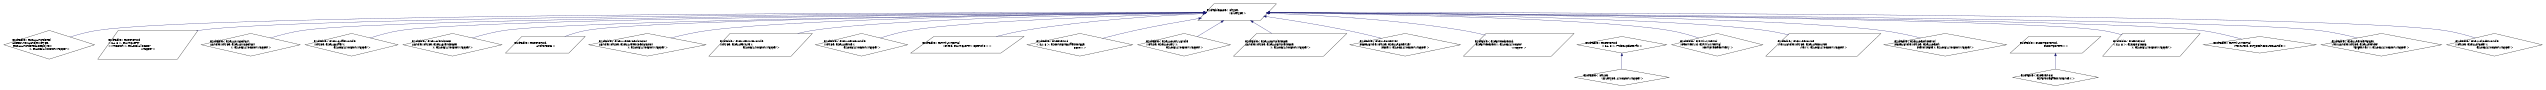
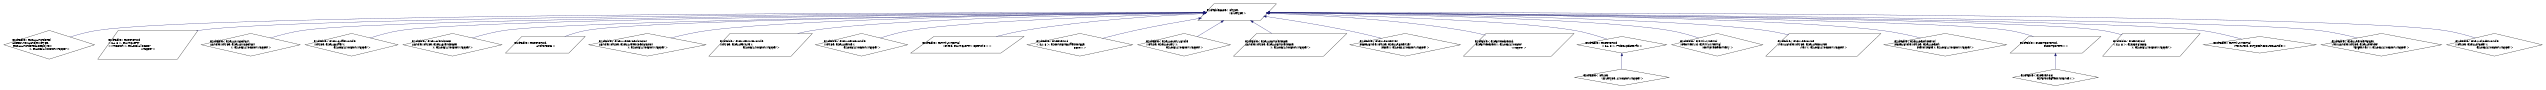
edge "ezIdTable< ezGenericId < 24, 8 >, ProbeUpdateInfo >" -> "ezIdTableBase< IdType, ValueType >": added
edge "ezIdTable< ezComponentId, ezComponent * >" -> "ezIdTableBase< IdType, ValueType >": added
